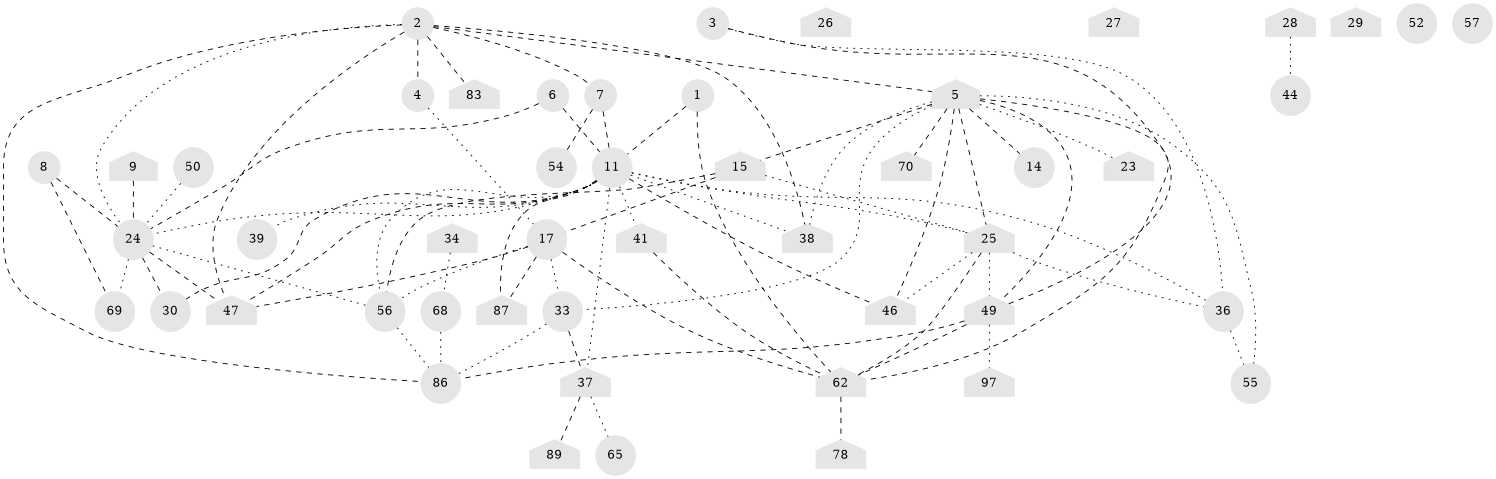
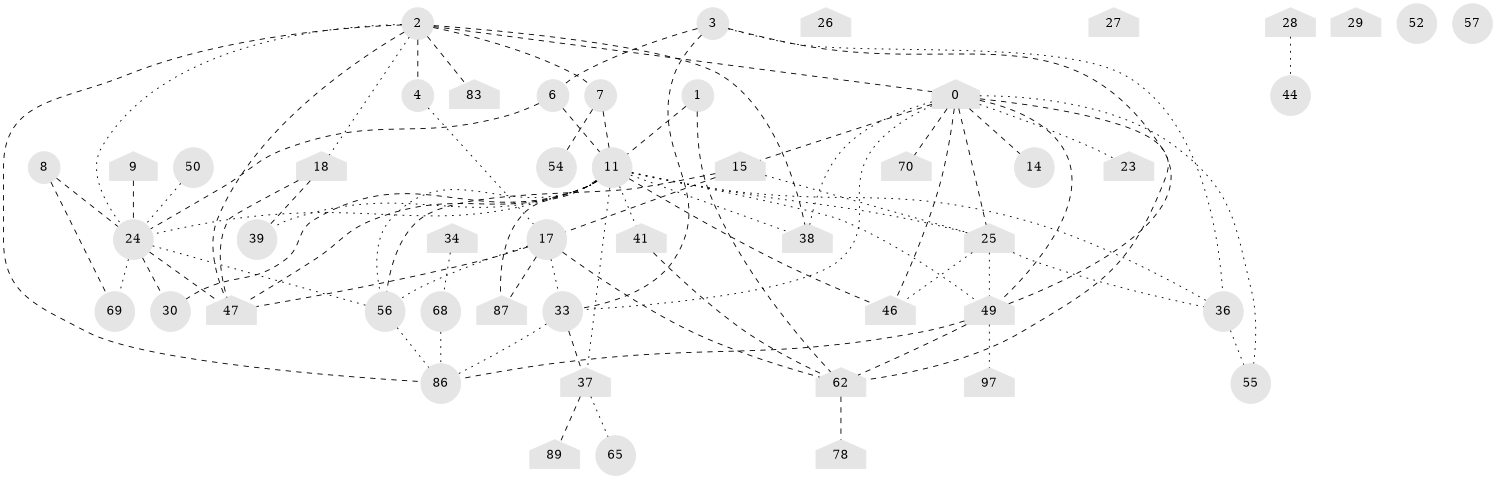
edge "3" -- "6": added
node "5": label "5" -> "0"
node "18": added
edge "3" -- "33": added
edge "11" -- "49": added
edge "25" -- "62": removed
